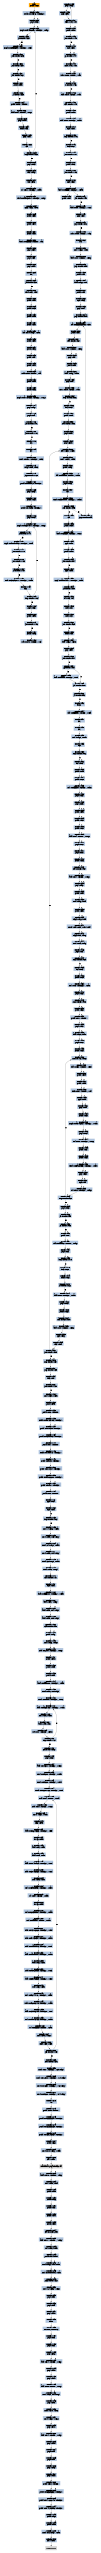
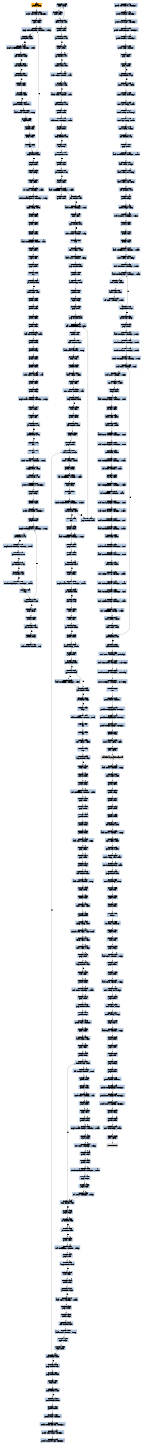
node "0x00511144 pushl $0x1<UINT8>": removed
